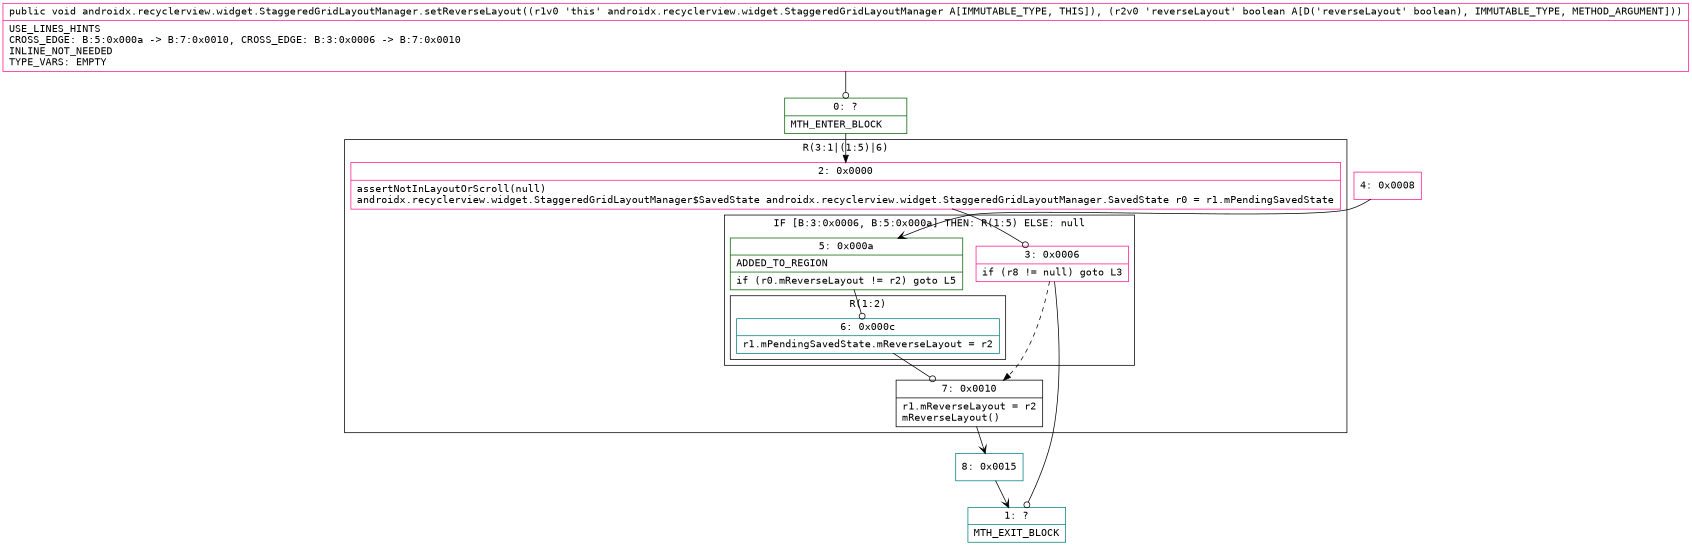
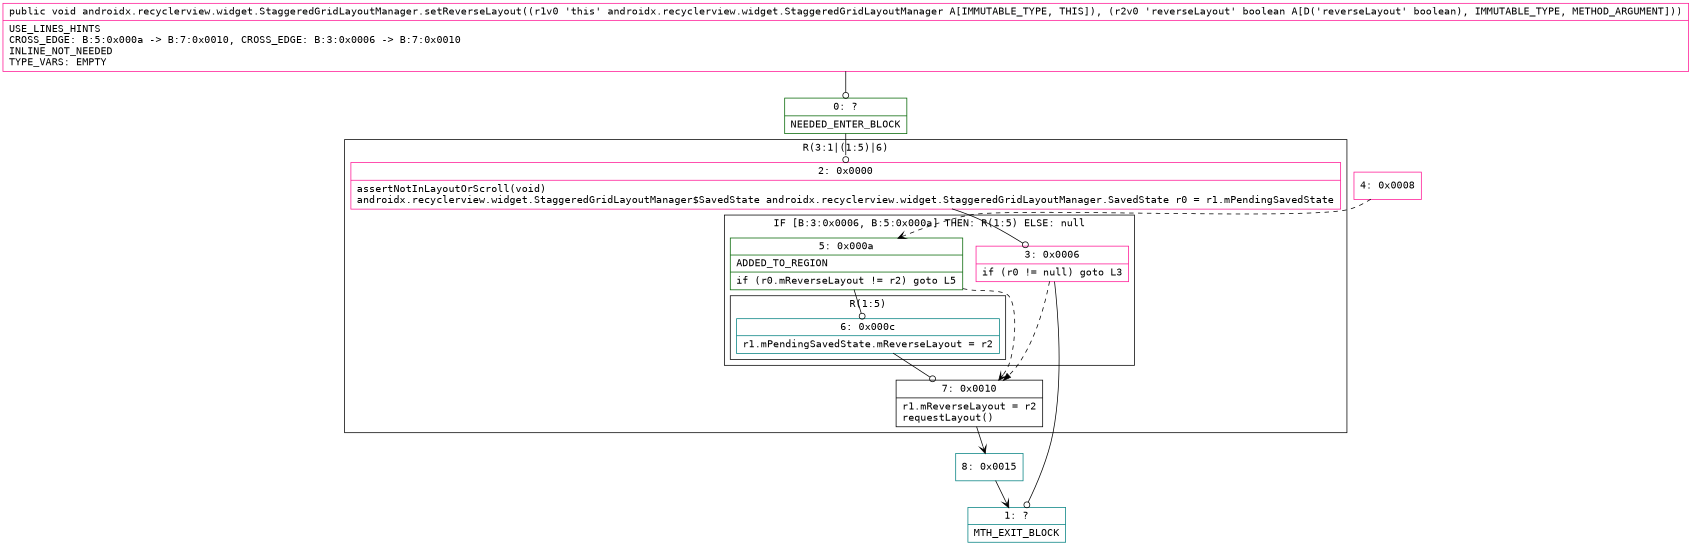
node "0: ?": text "MTH_ENTER_BLOCK" -> "NEEDED_ENTER_BLOCK"
edge "0: ?" -> "2: 0x0000": arrowhead normal -> odot
node "2: 0x0000": text "assertNotInLayoutOrScroll(null)" -> "assertNotInLayoutOrScroll(void)"
edge "4: 0x0008" -> "5: 0x000a": style solid -> dashed
node "3: 0x0006": text "if (r8 != null) goto L3" -> "if (r0 != null) goto L3"
cluster "R(1:2)": label "R(1:2)" -> "R(1:5)"
edge "5: 0x000a" -> "7: 0x0010": added
node "7: 0x0010": text "mReverseLayout()" -> "requestLayout()"
